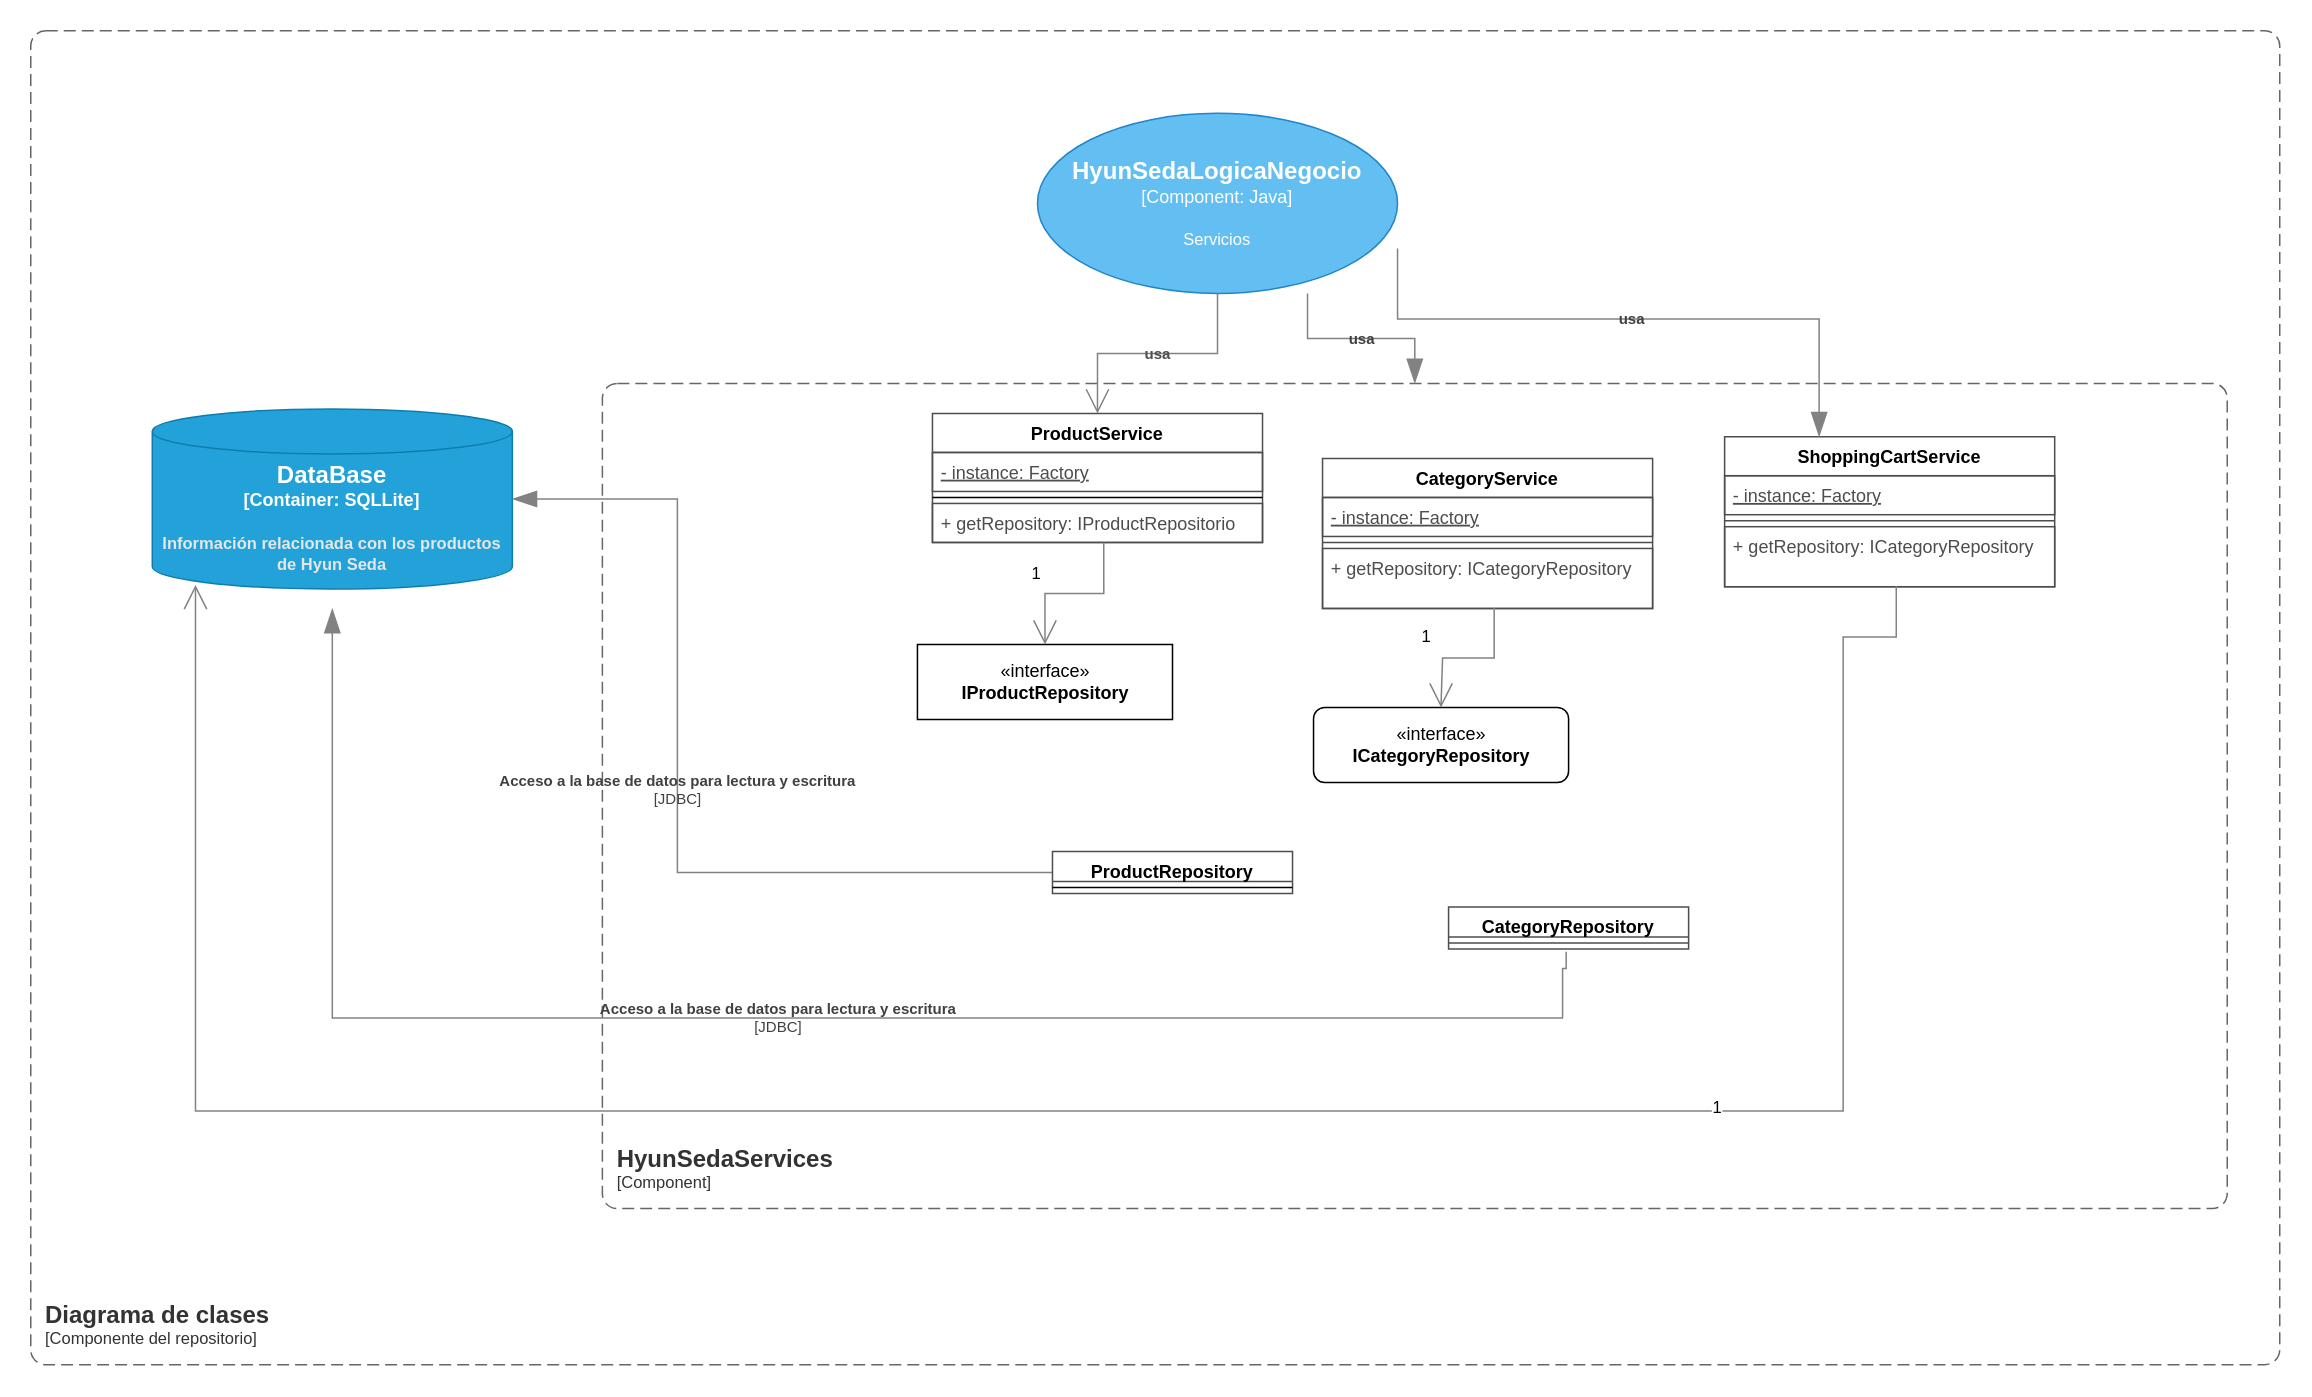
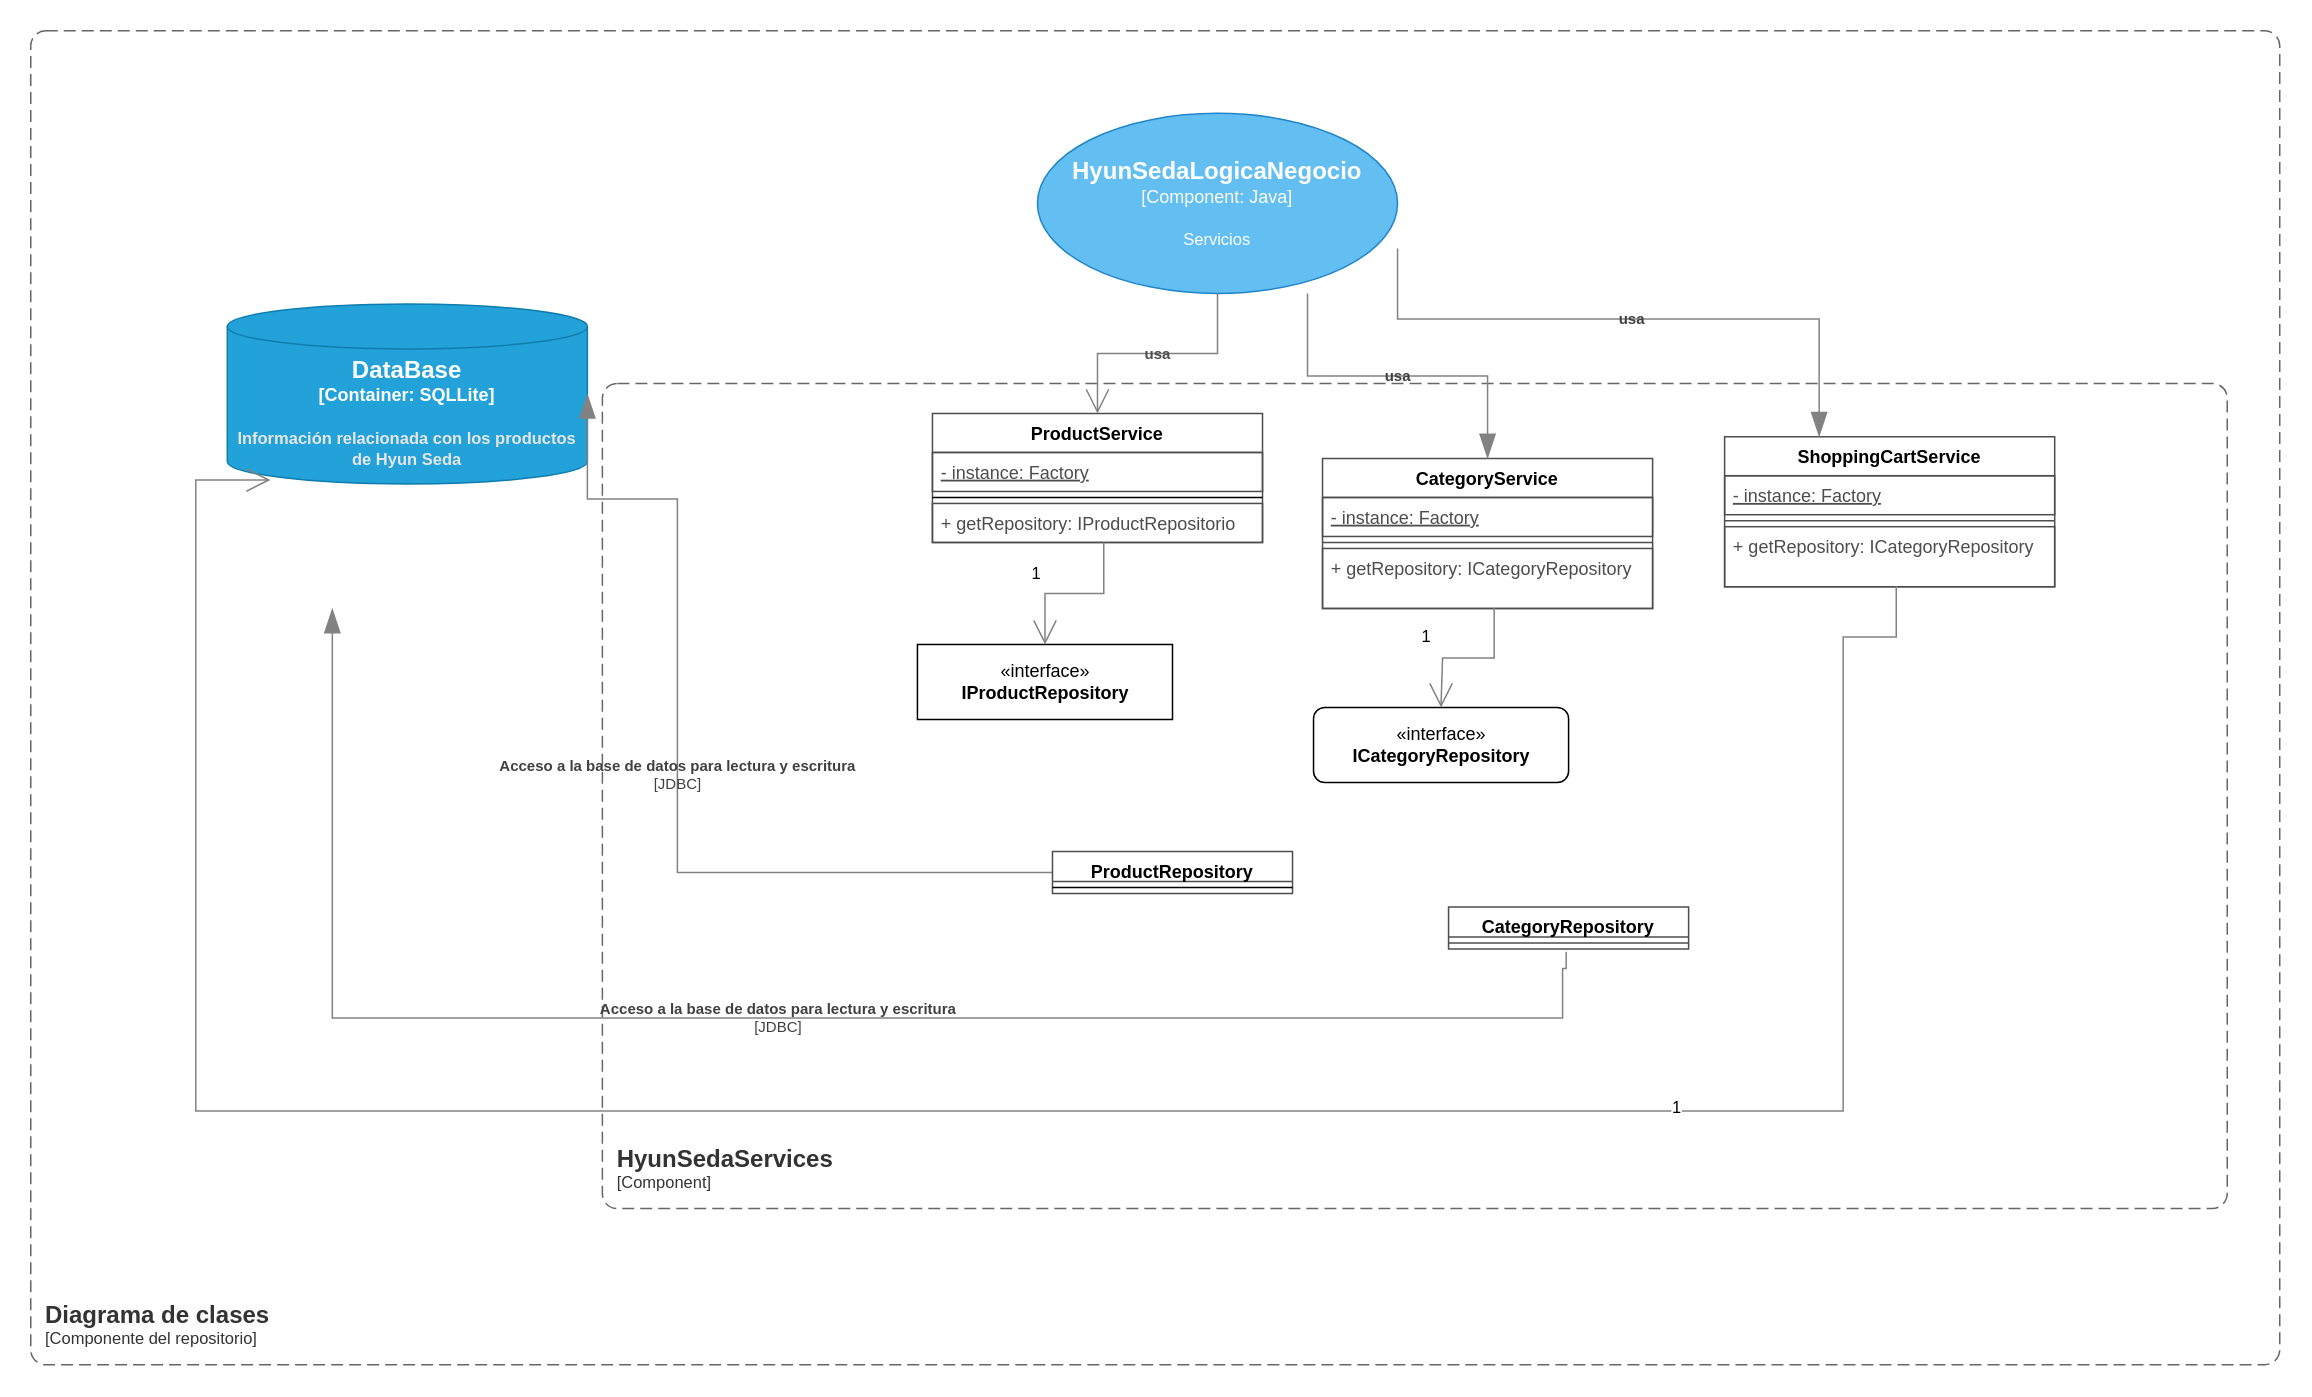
edge "HyunSedaLogicaNegocio [Component: Java] Servicios" -> "HyunSedaServices [Component]": now "HyunSedaLogicaNegocio [Component: Java] Servicios" -> "CategoryService"
node "DataBase [Container: SQLLite] Información relacionada con los productos de Hyun Seda": moved (332, 499) -> (407, 394)
